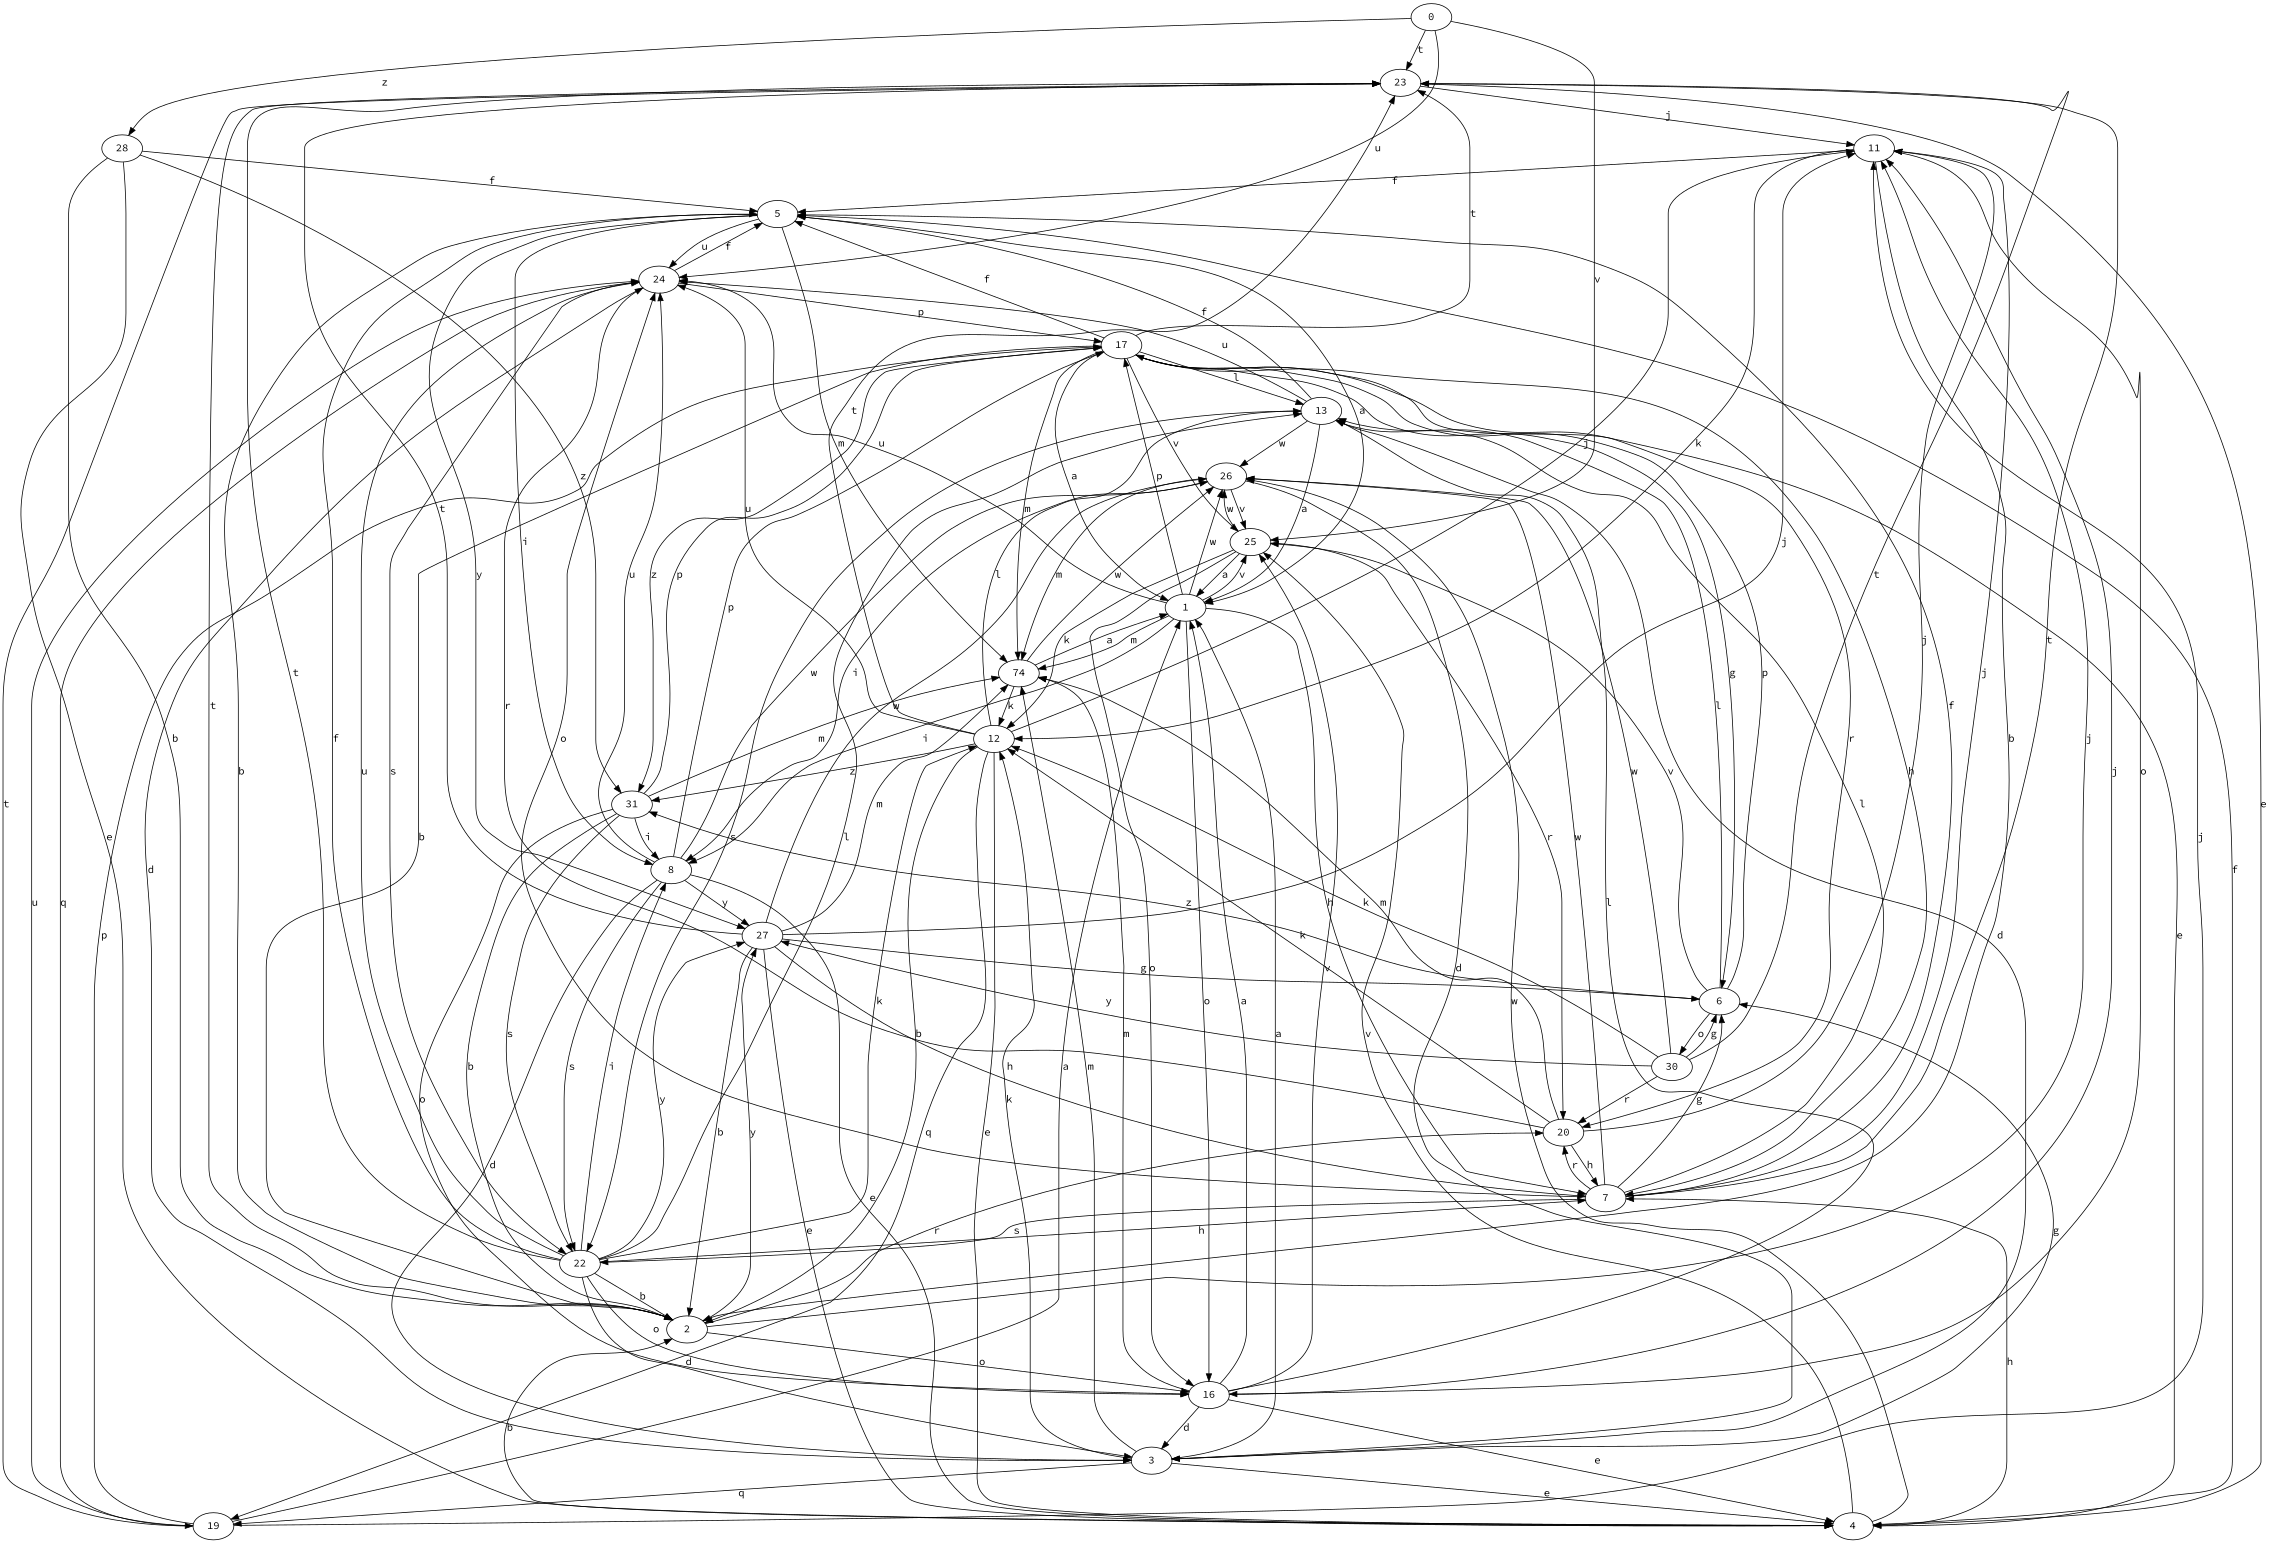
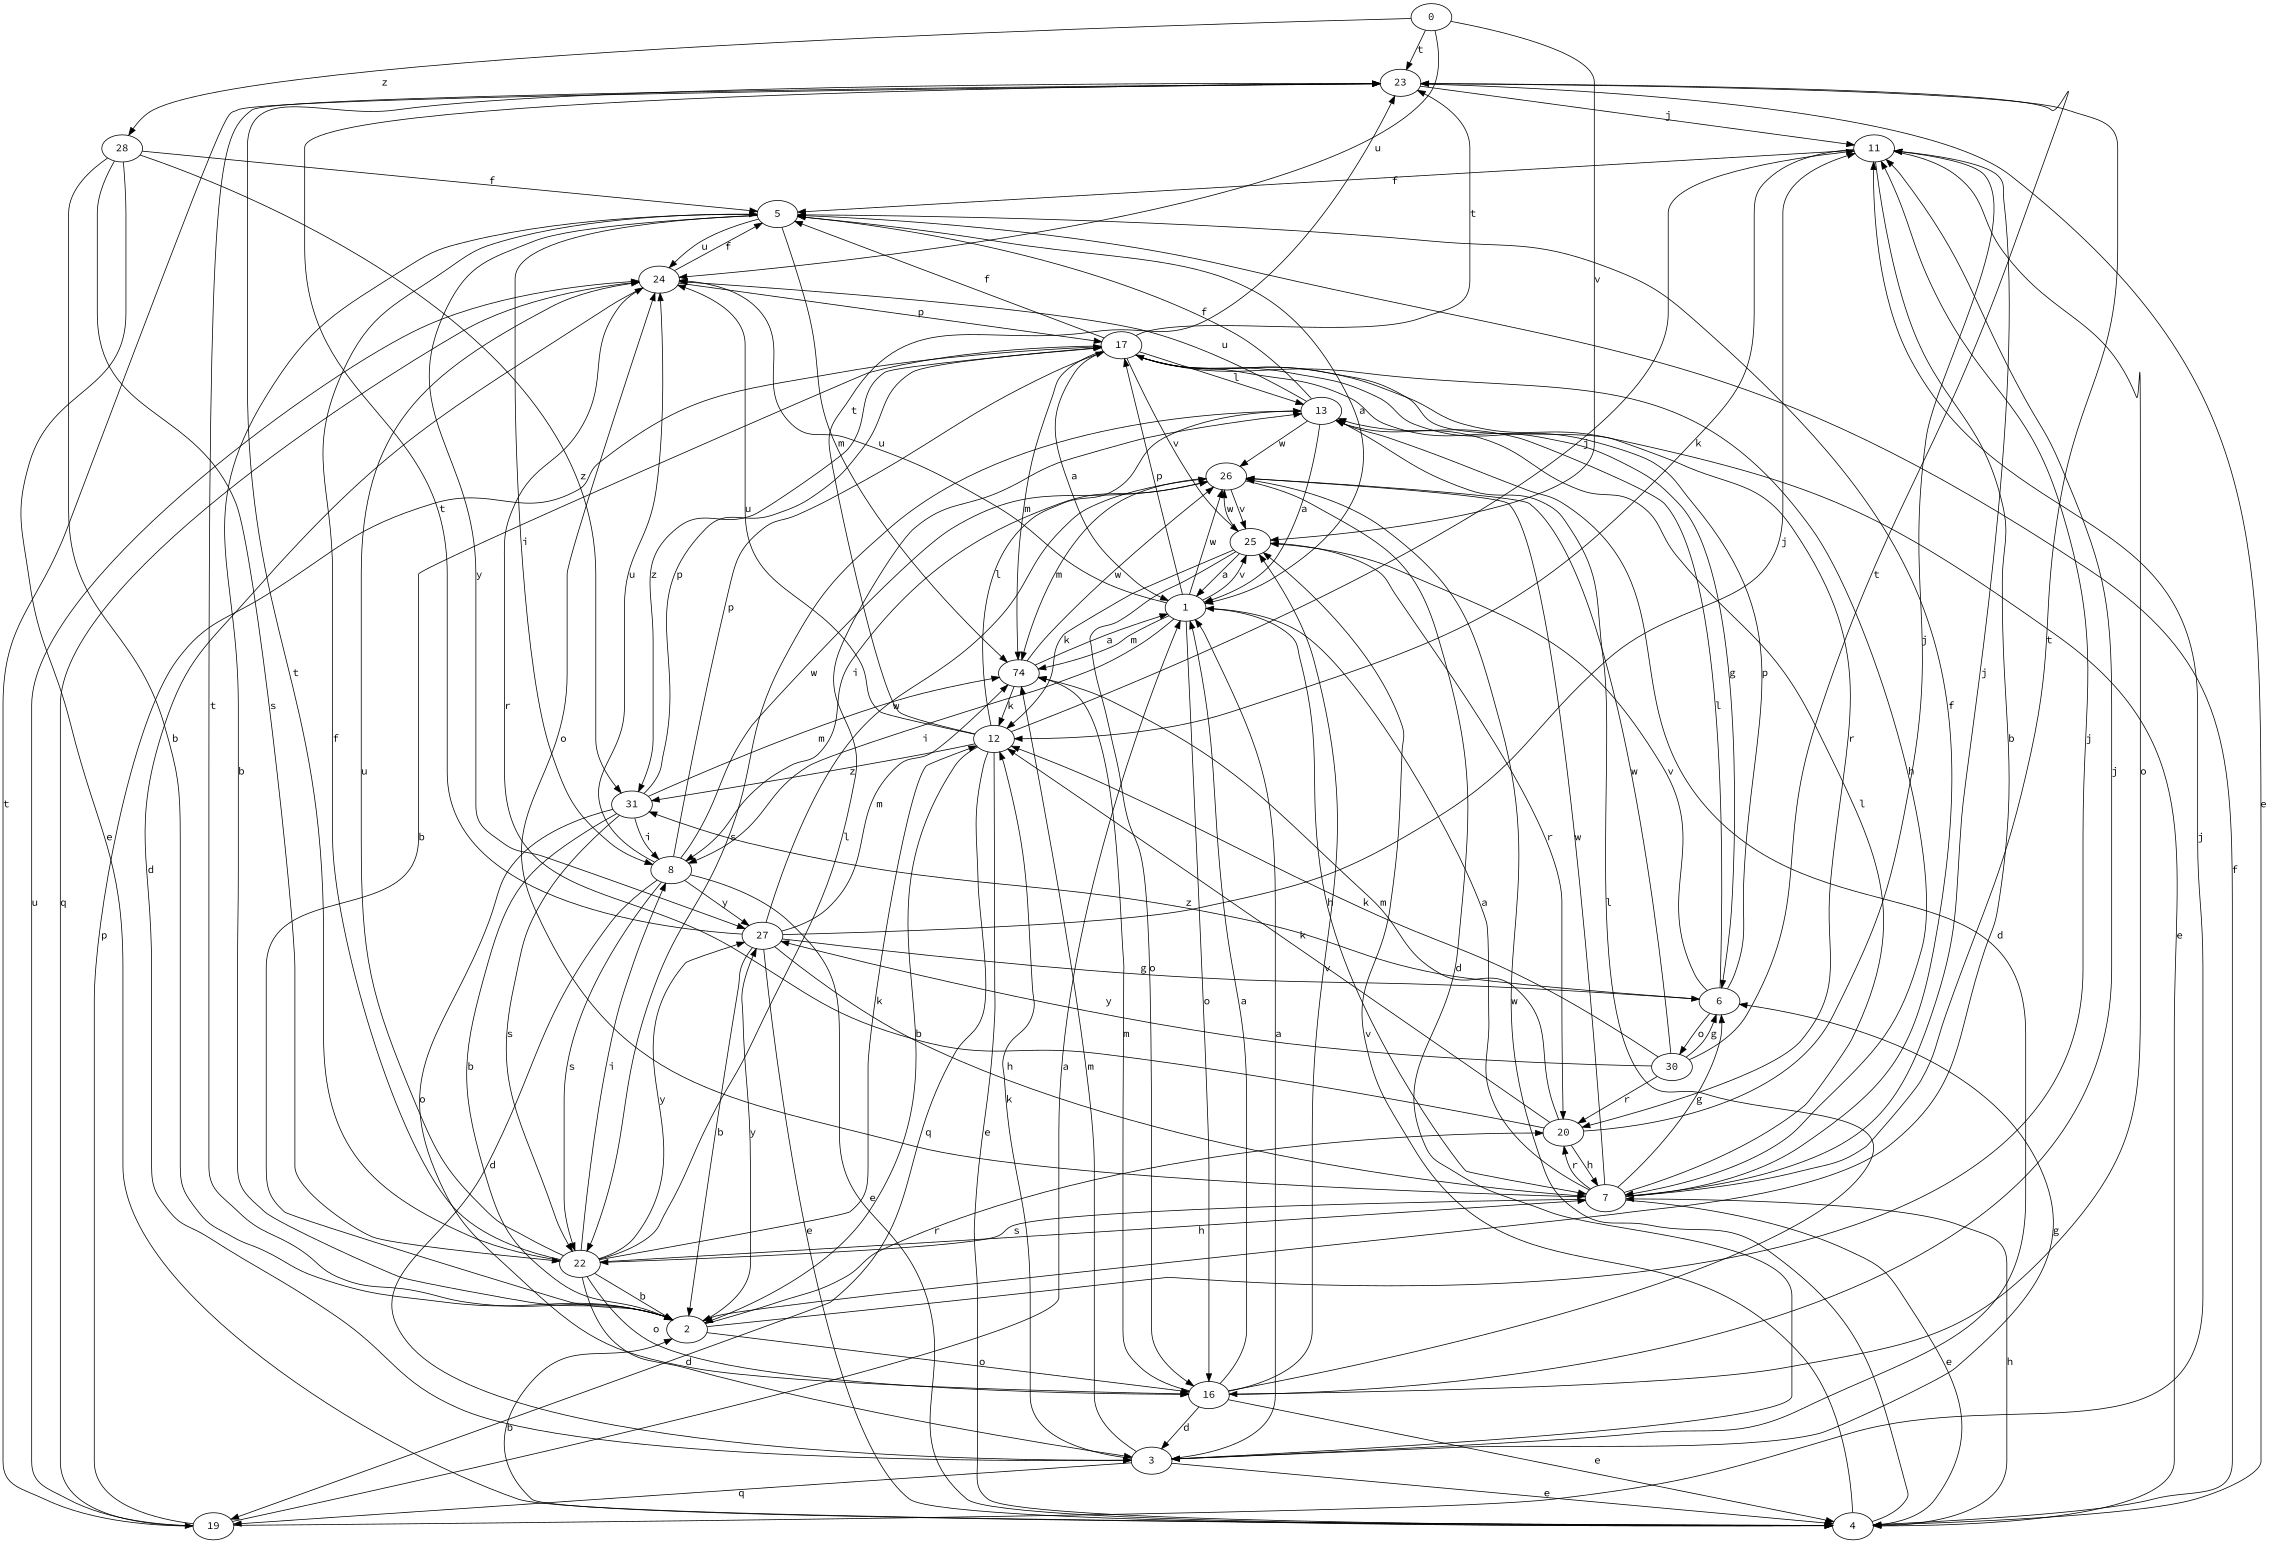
edge "24" -> "22": now "28" -> "22"
edge "7" -> "1": added, label "a"
edge "7" -> "4": added, label "e"
